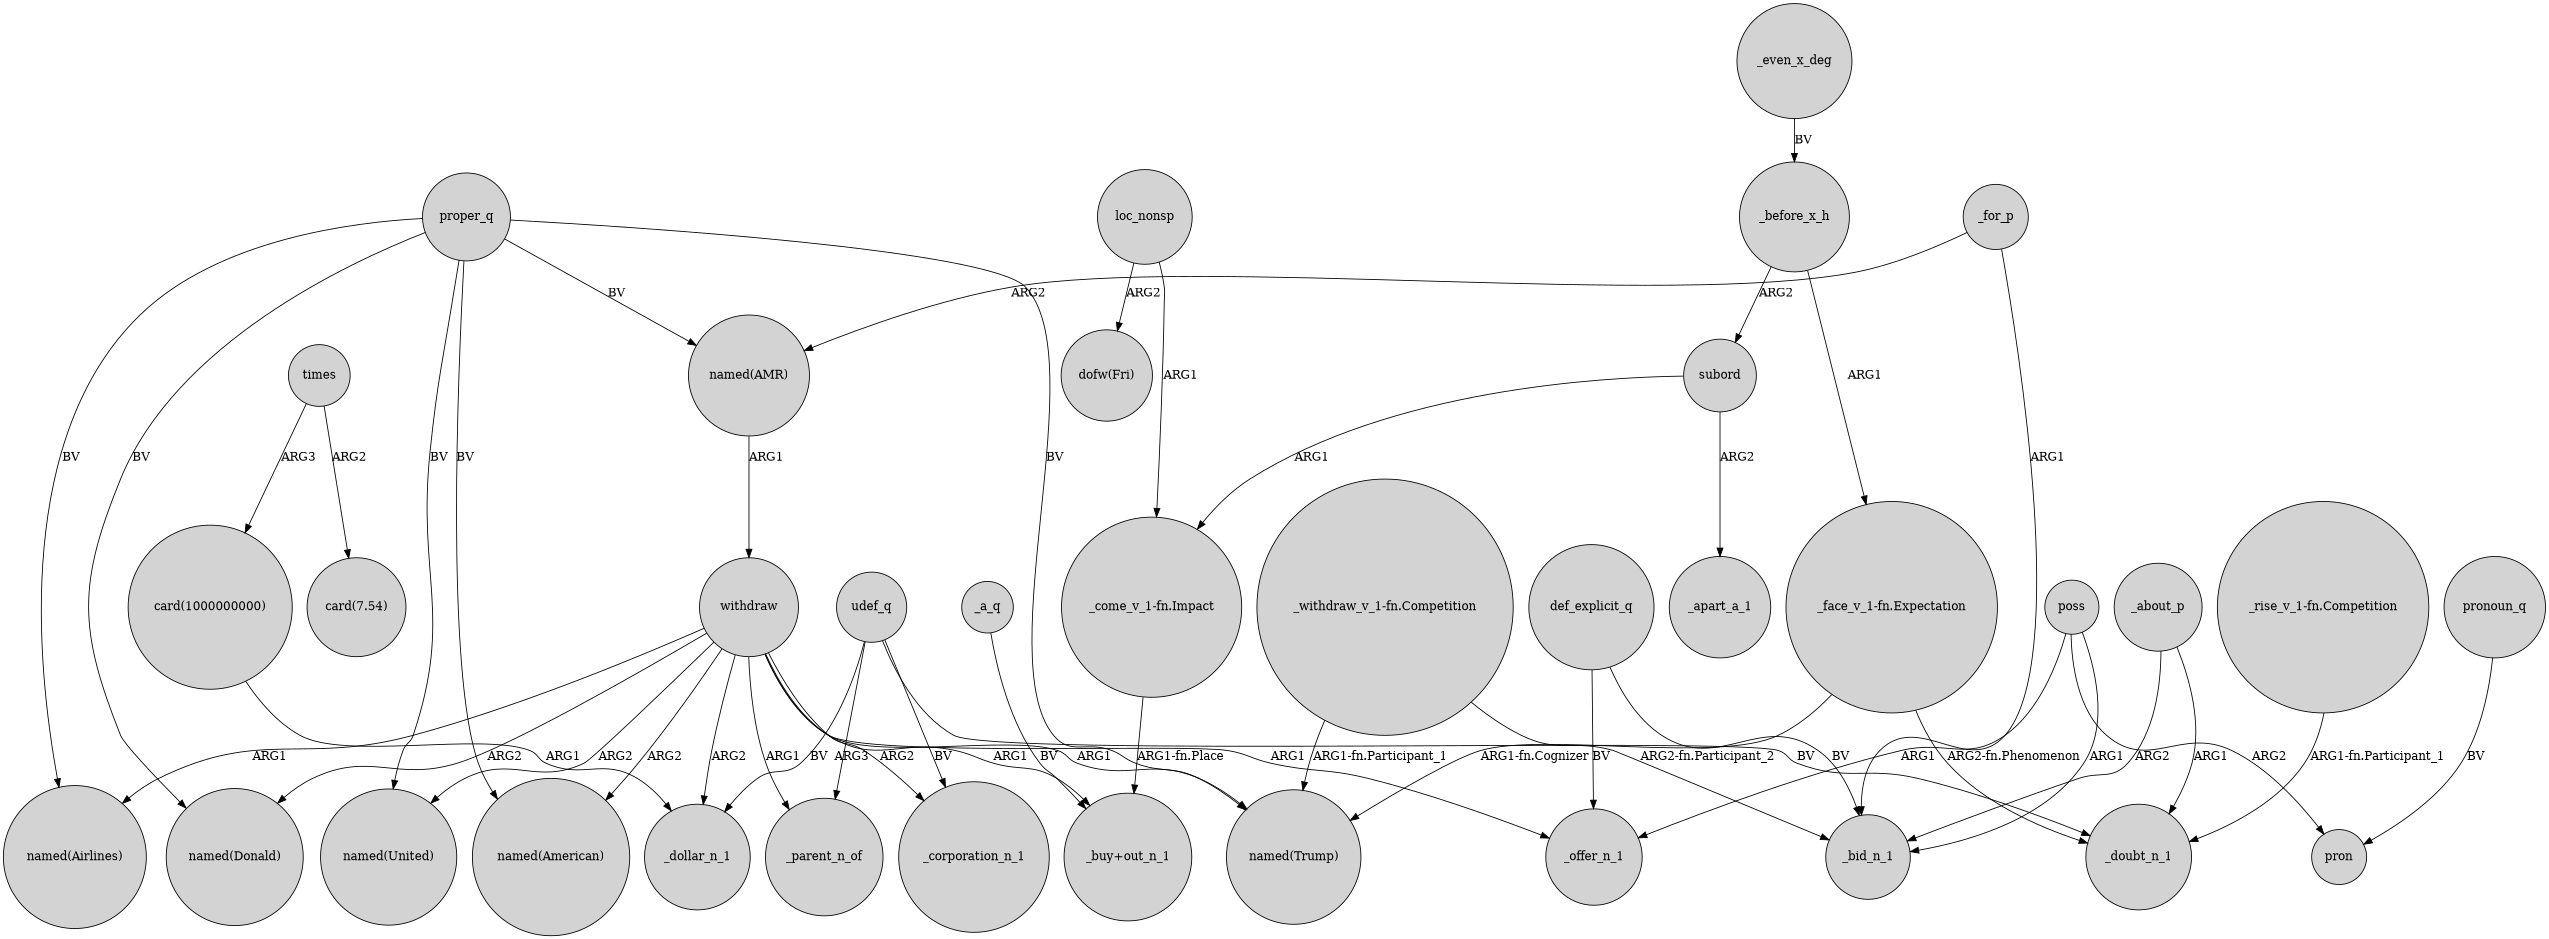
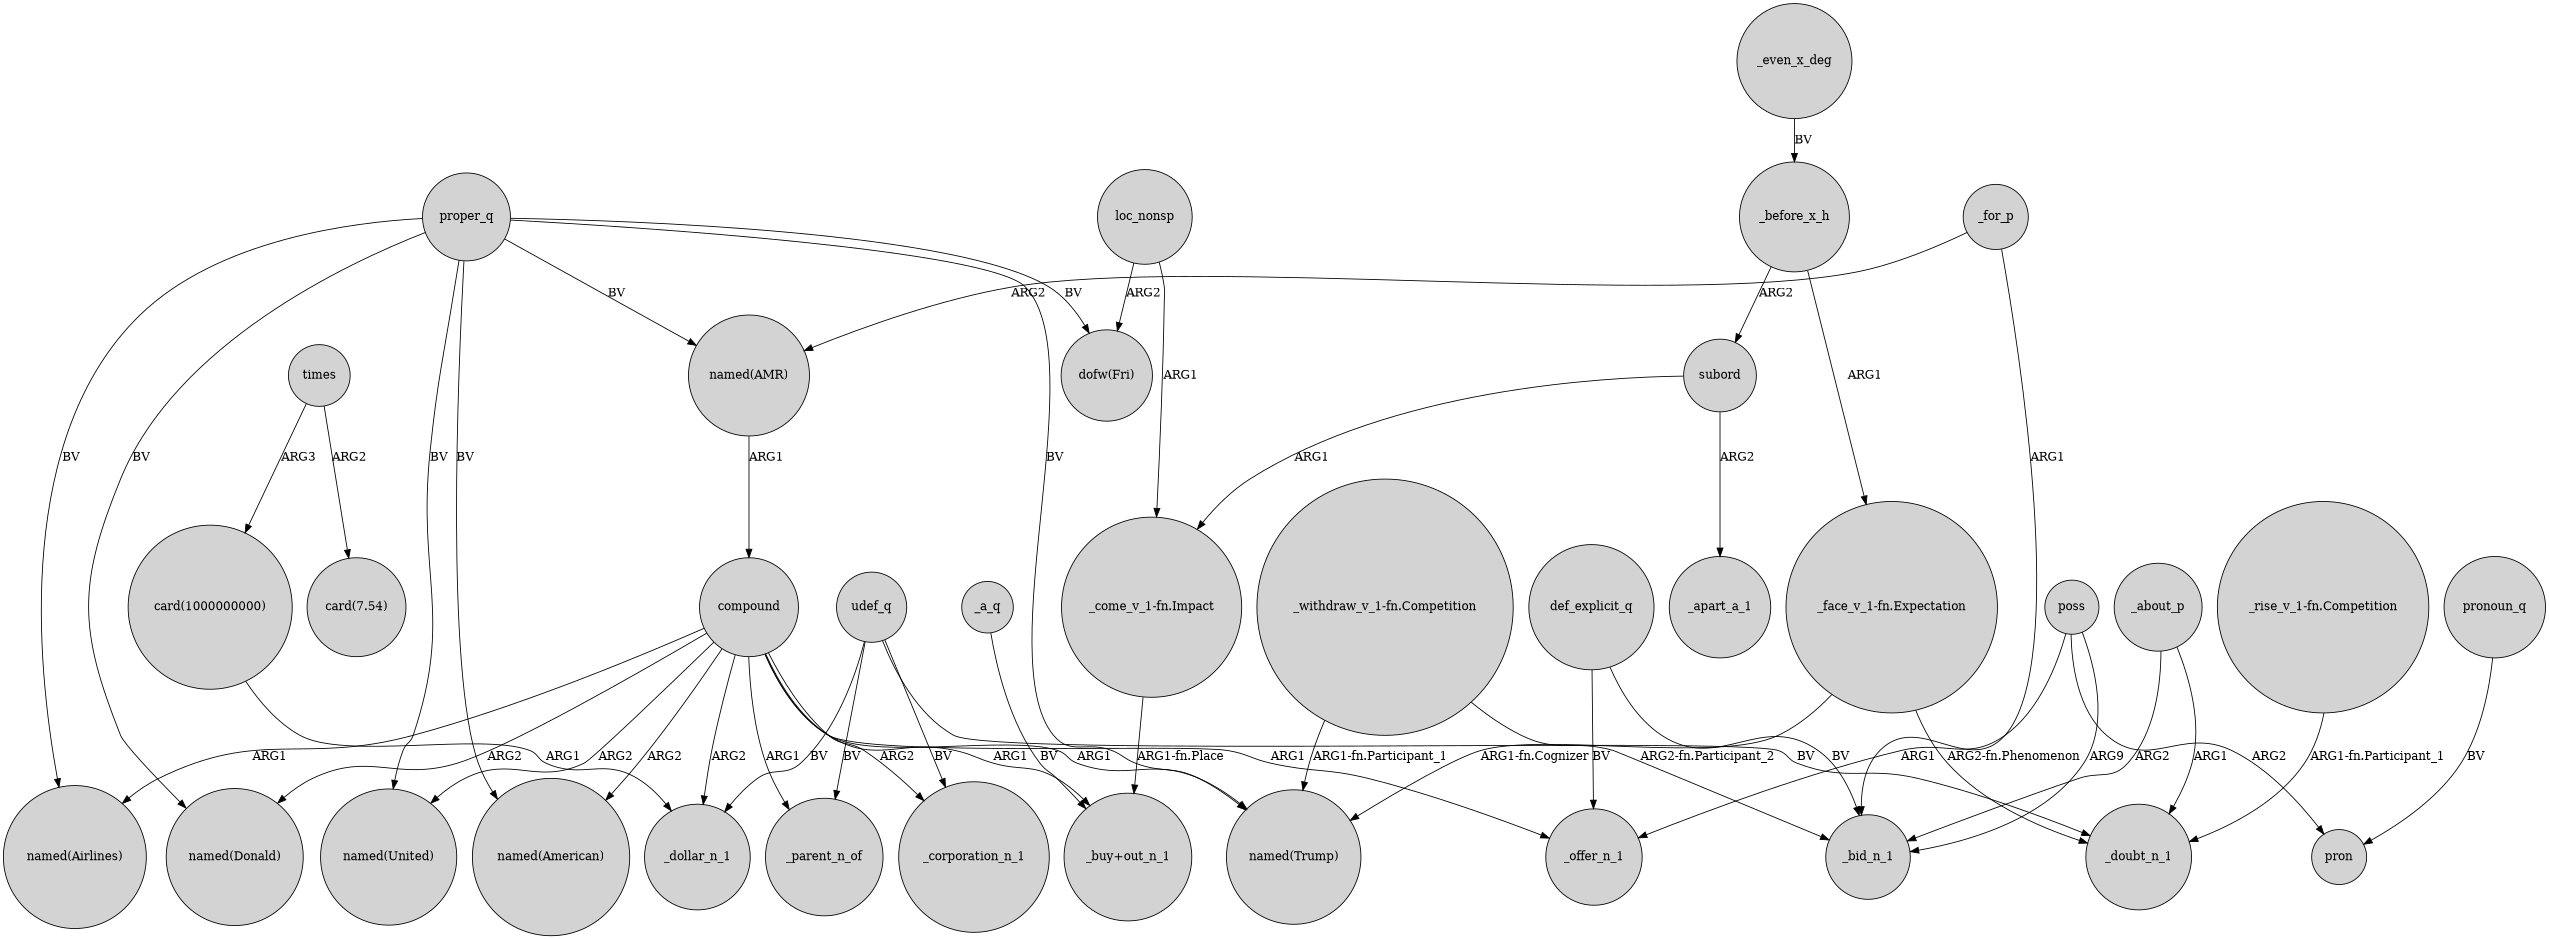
edge "proper_q" -> "dofw(Fri)": added, label "BV"
node "withdraw": label "withdraw" -> "compound"
edge "udef_q" -> "_parent_n_of": label "ARG3" -> "BV"
edge "poss" -> "_bid_n_1": label "ARG1" -> "ARG9"
